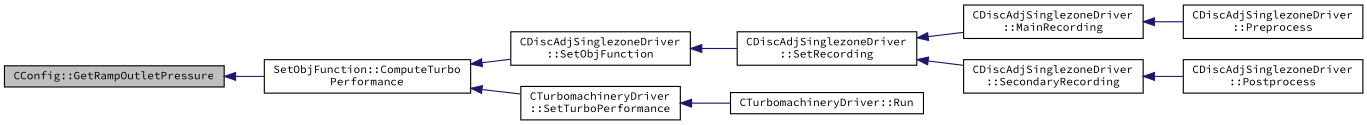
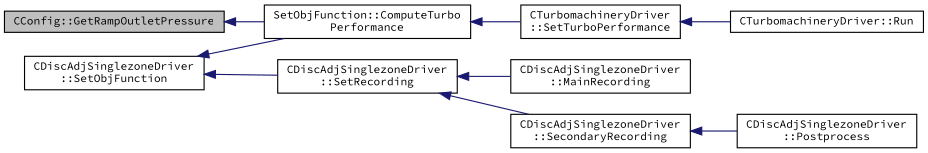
node "CDiscAdjSinglezoneDriver ::Preprocess": removed
edge "CDiscAdjSinglezoneDriver ::SetObjFunction" -> "SetObjFunction::ComputeTurbo Performance": reversed
